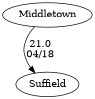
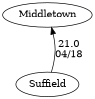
edge "Middletown" -> "Suffield": reversed
